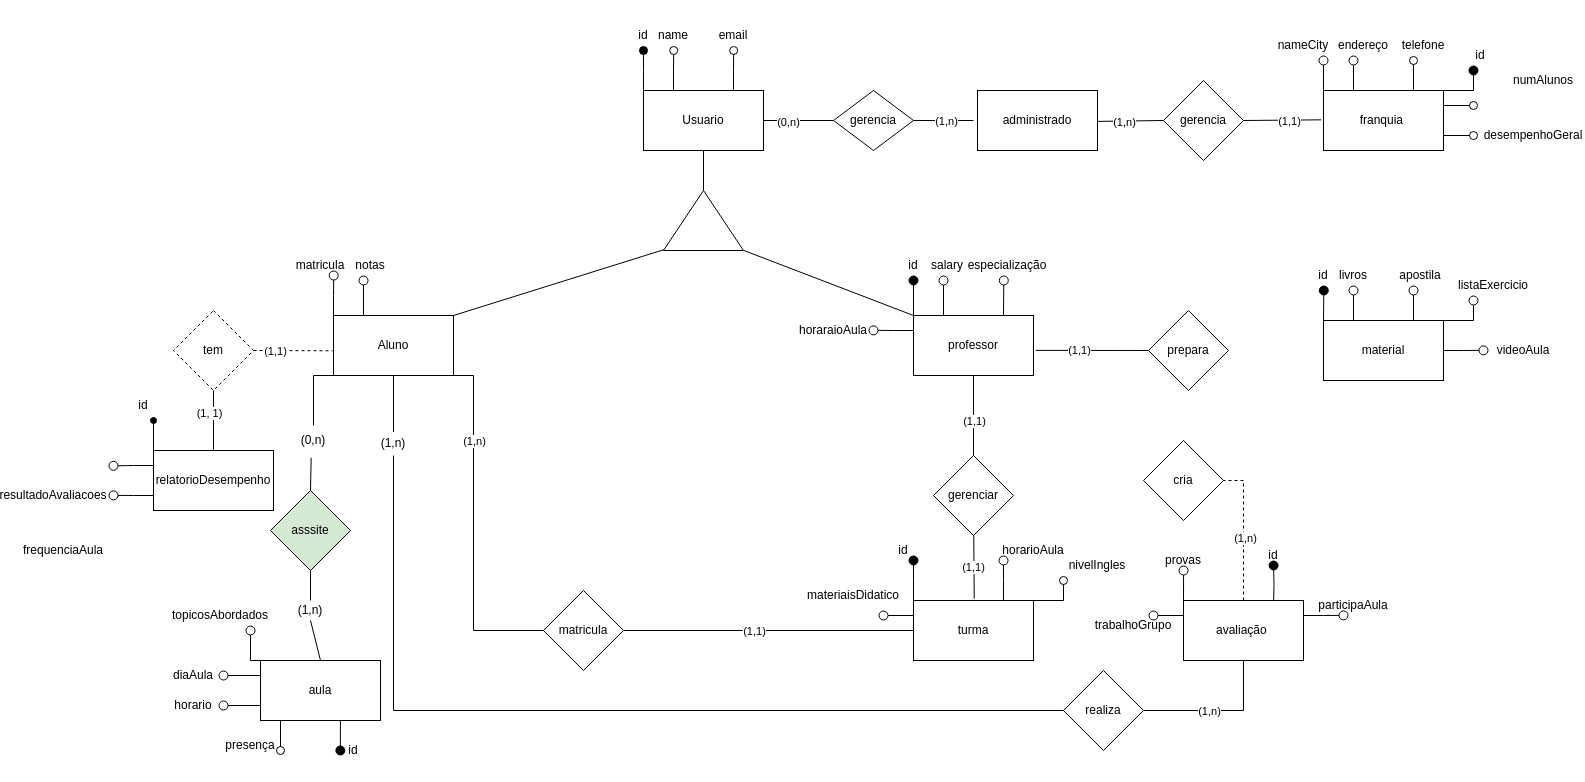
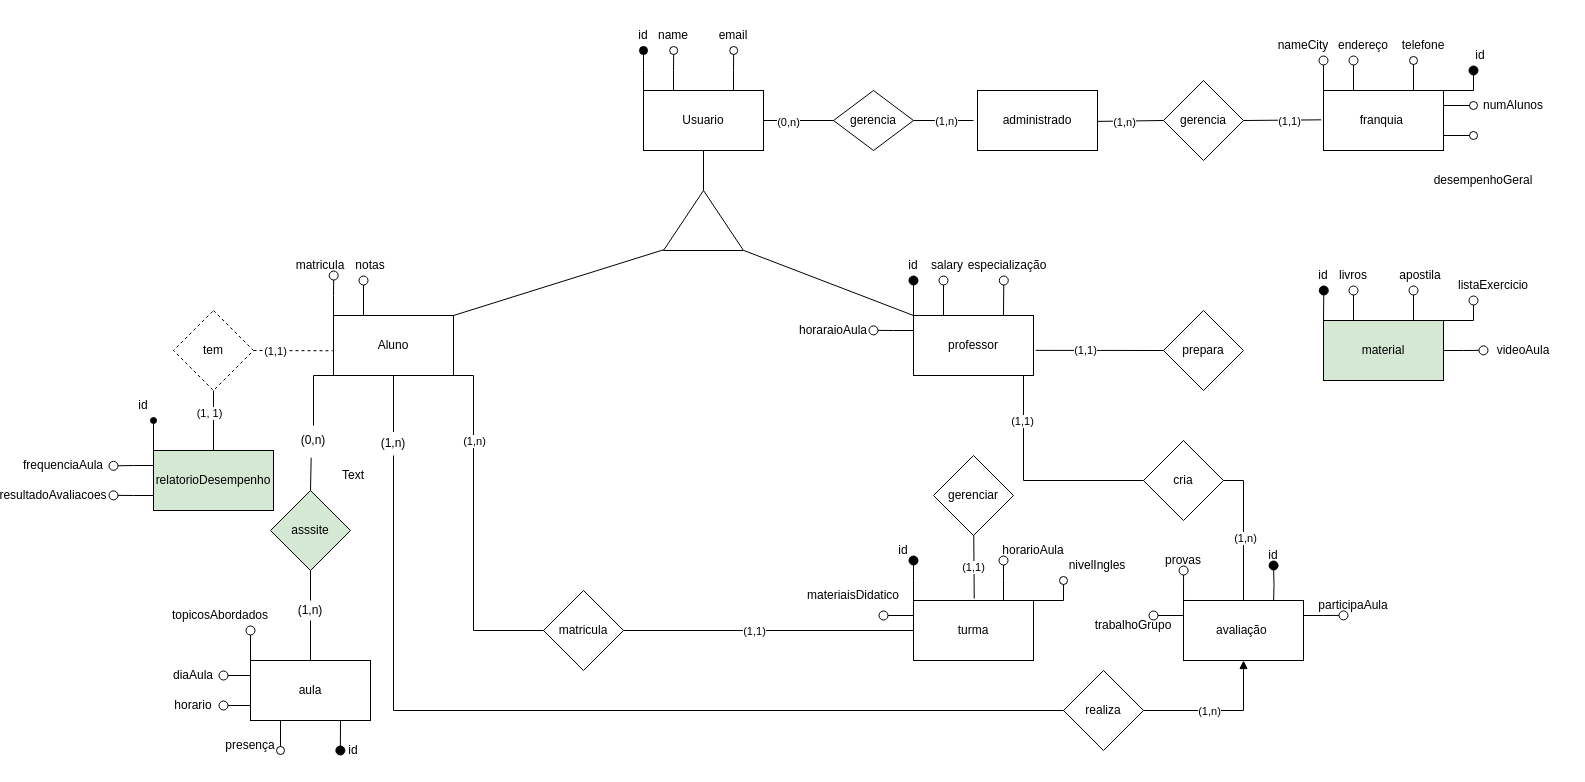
node "numAlunos": moved (1544, 81) -> (1514, 106)
node "desempenhoGeral": moved (1534, 136) -> (1484, 181)
node "prepara": moved (1189, 351) -> (1204, 351)
node "material": fillcolor #ffffff -> #d5e8d4
edge "professor" -- "gerenciar": removed, label "(1,1)"
node "Text": added
node "relatorioDesempenho": fillcolor #ffffff -> #d5e8d4
edge "professor" -- "cria": added, label "(1,1)"
edge "cria" -- "avaliação": style dashed -> solid
node "frequenciaAula": moved (64, 551) -> (64, 466)
edge "avaliação" -- "realiza": arrowhead none -> block
node "aula": moved (321, 691) -> (311, 691)
